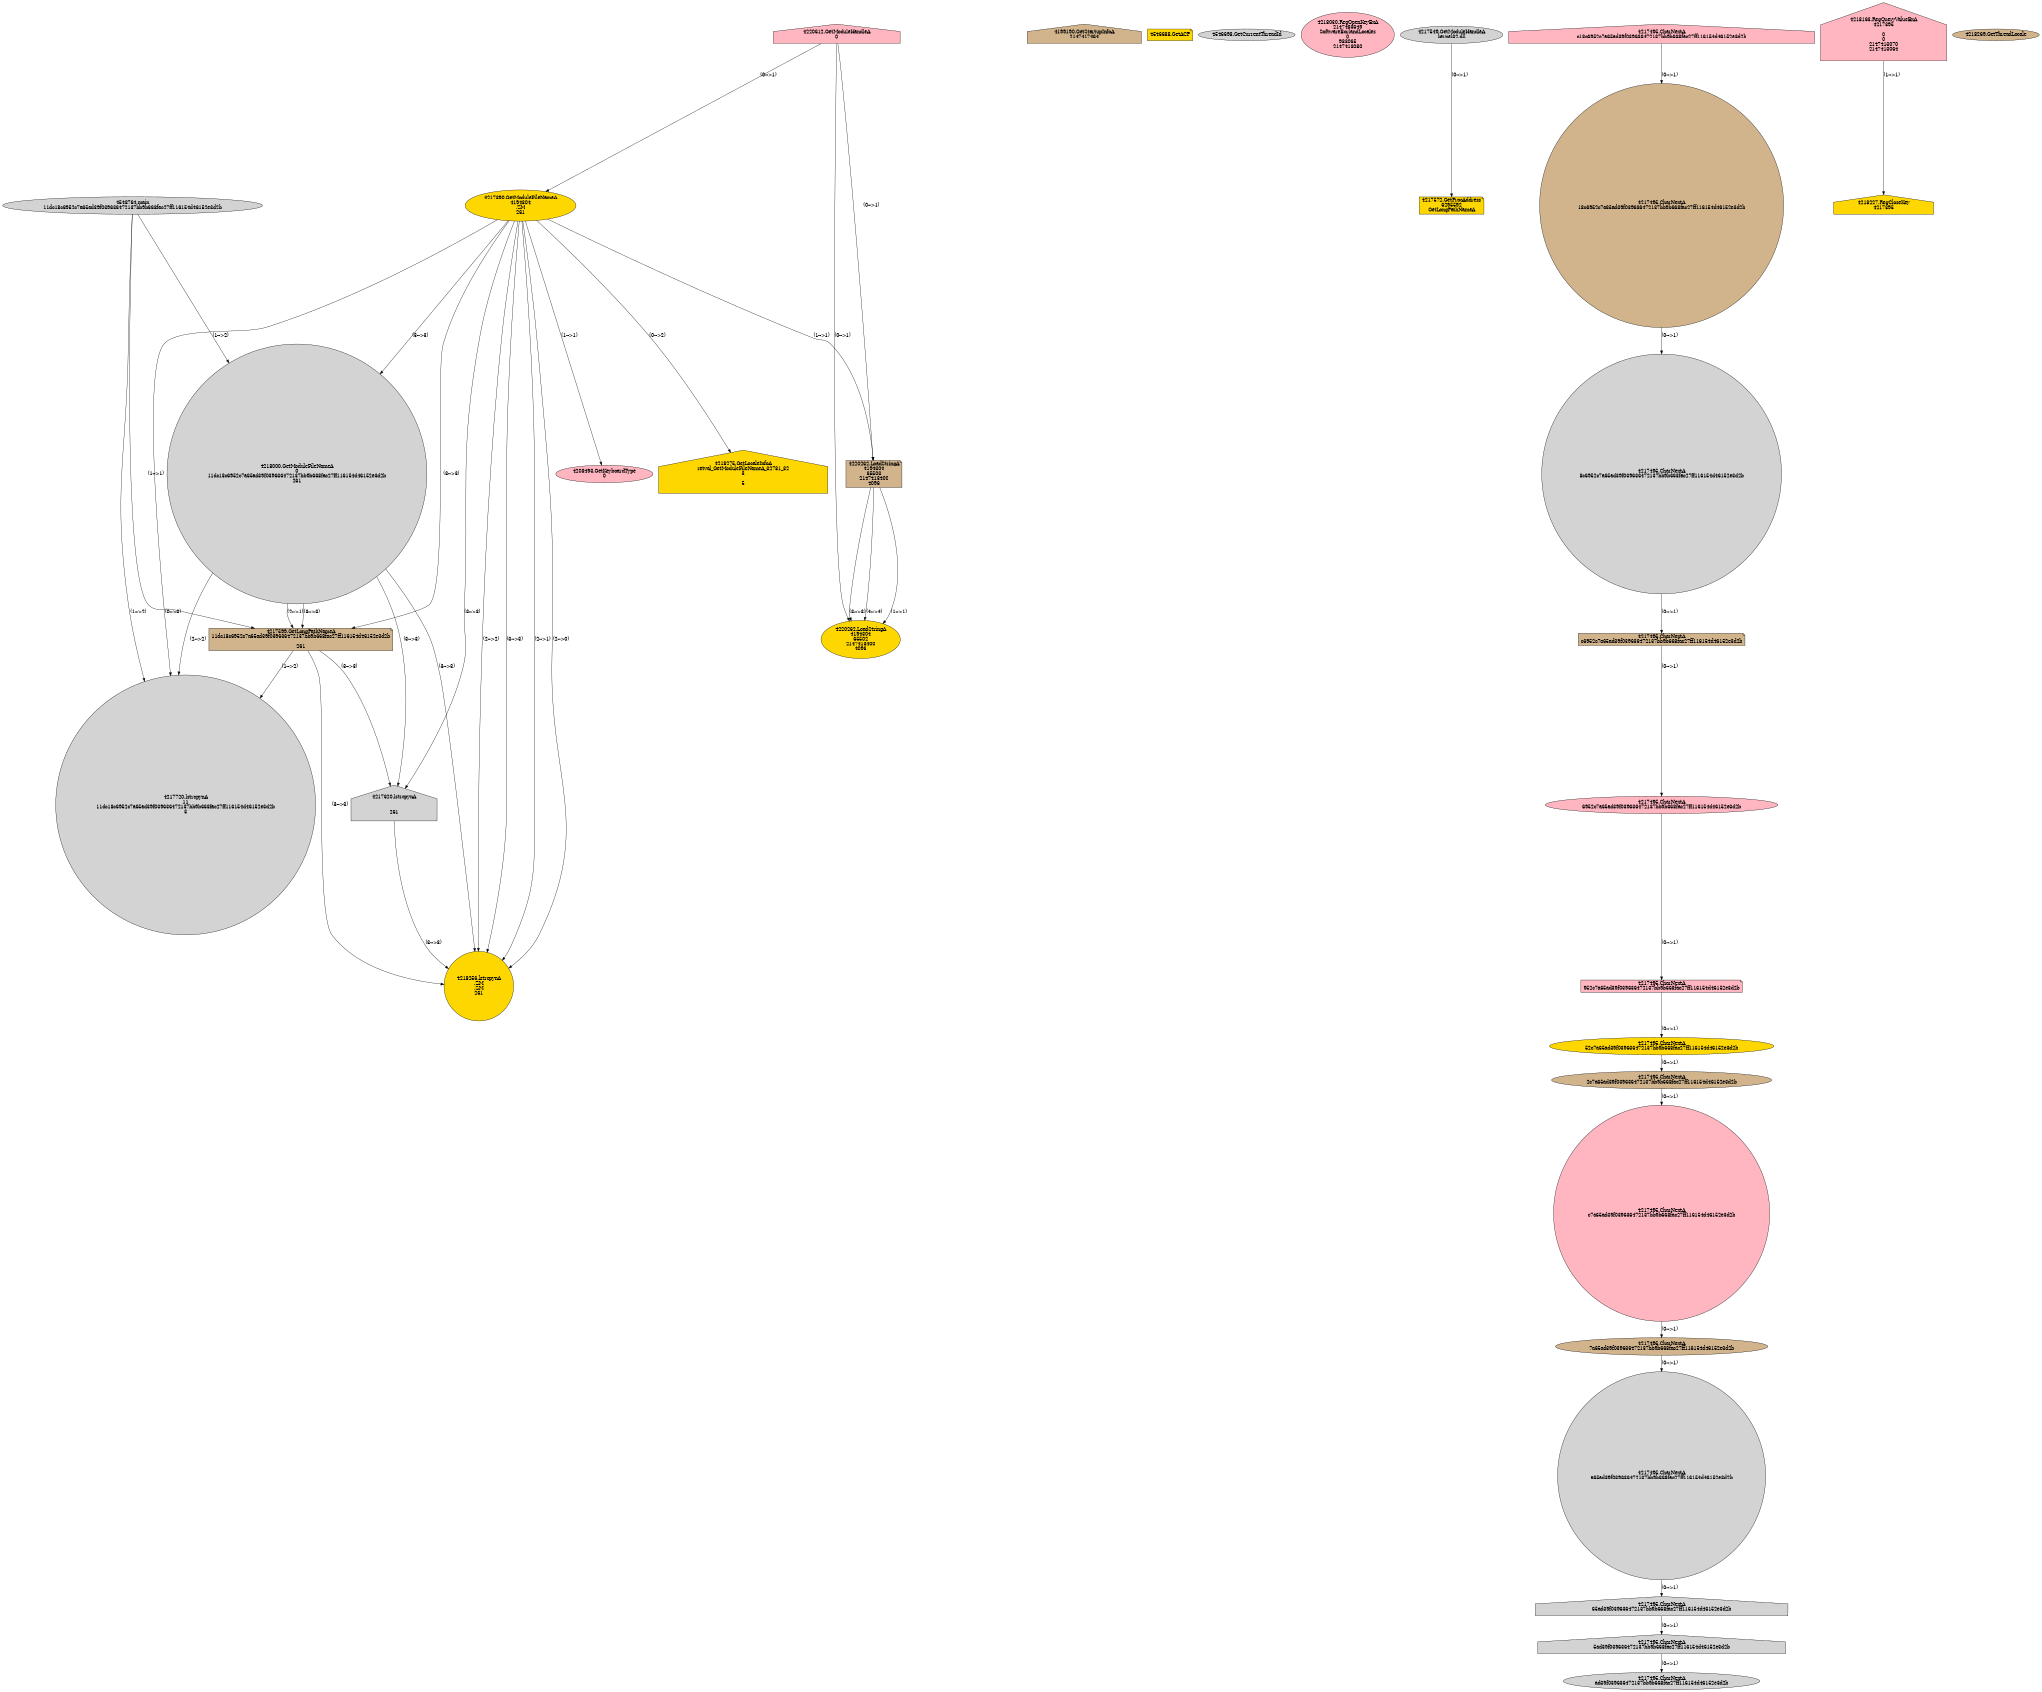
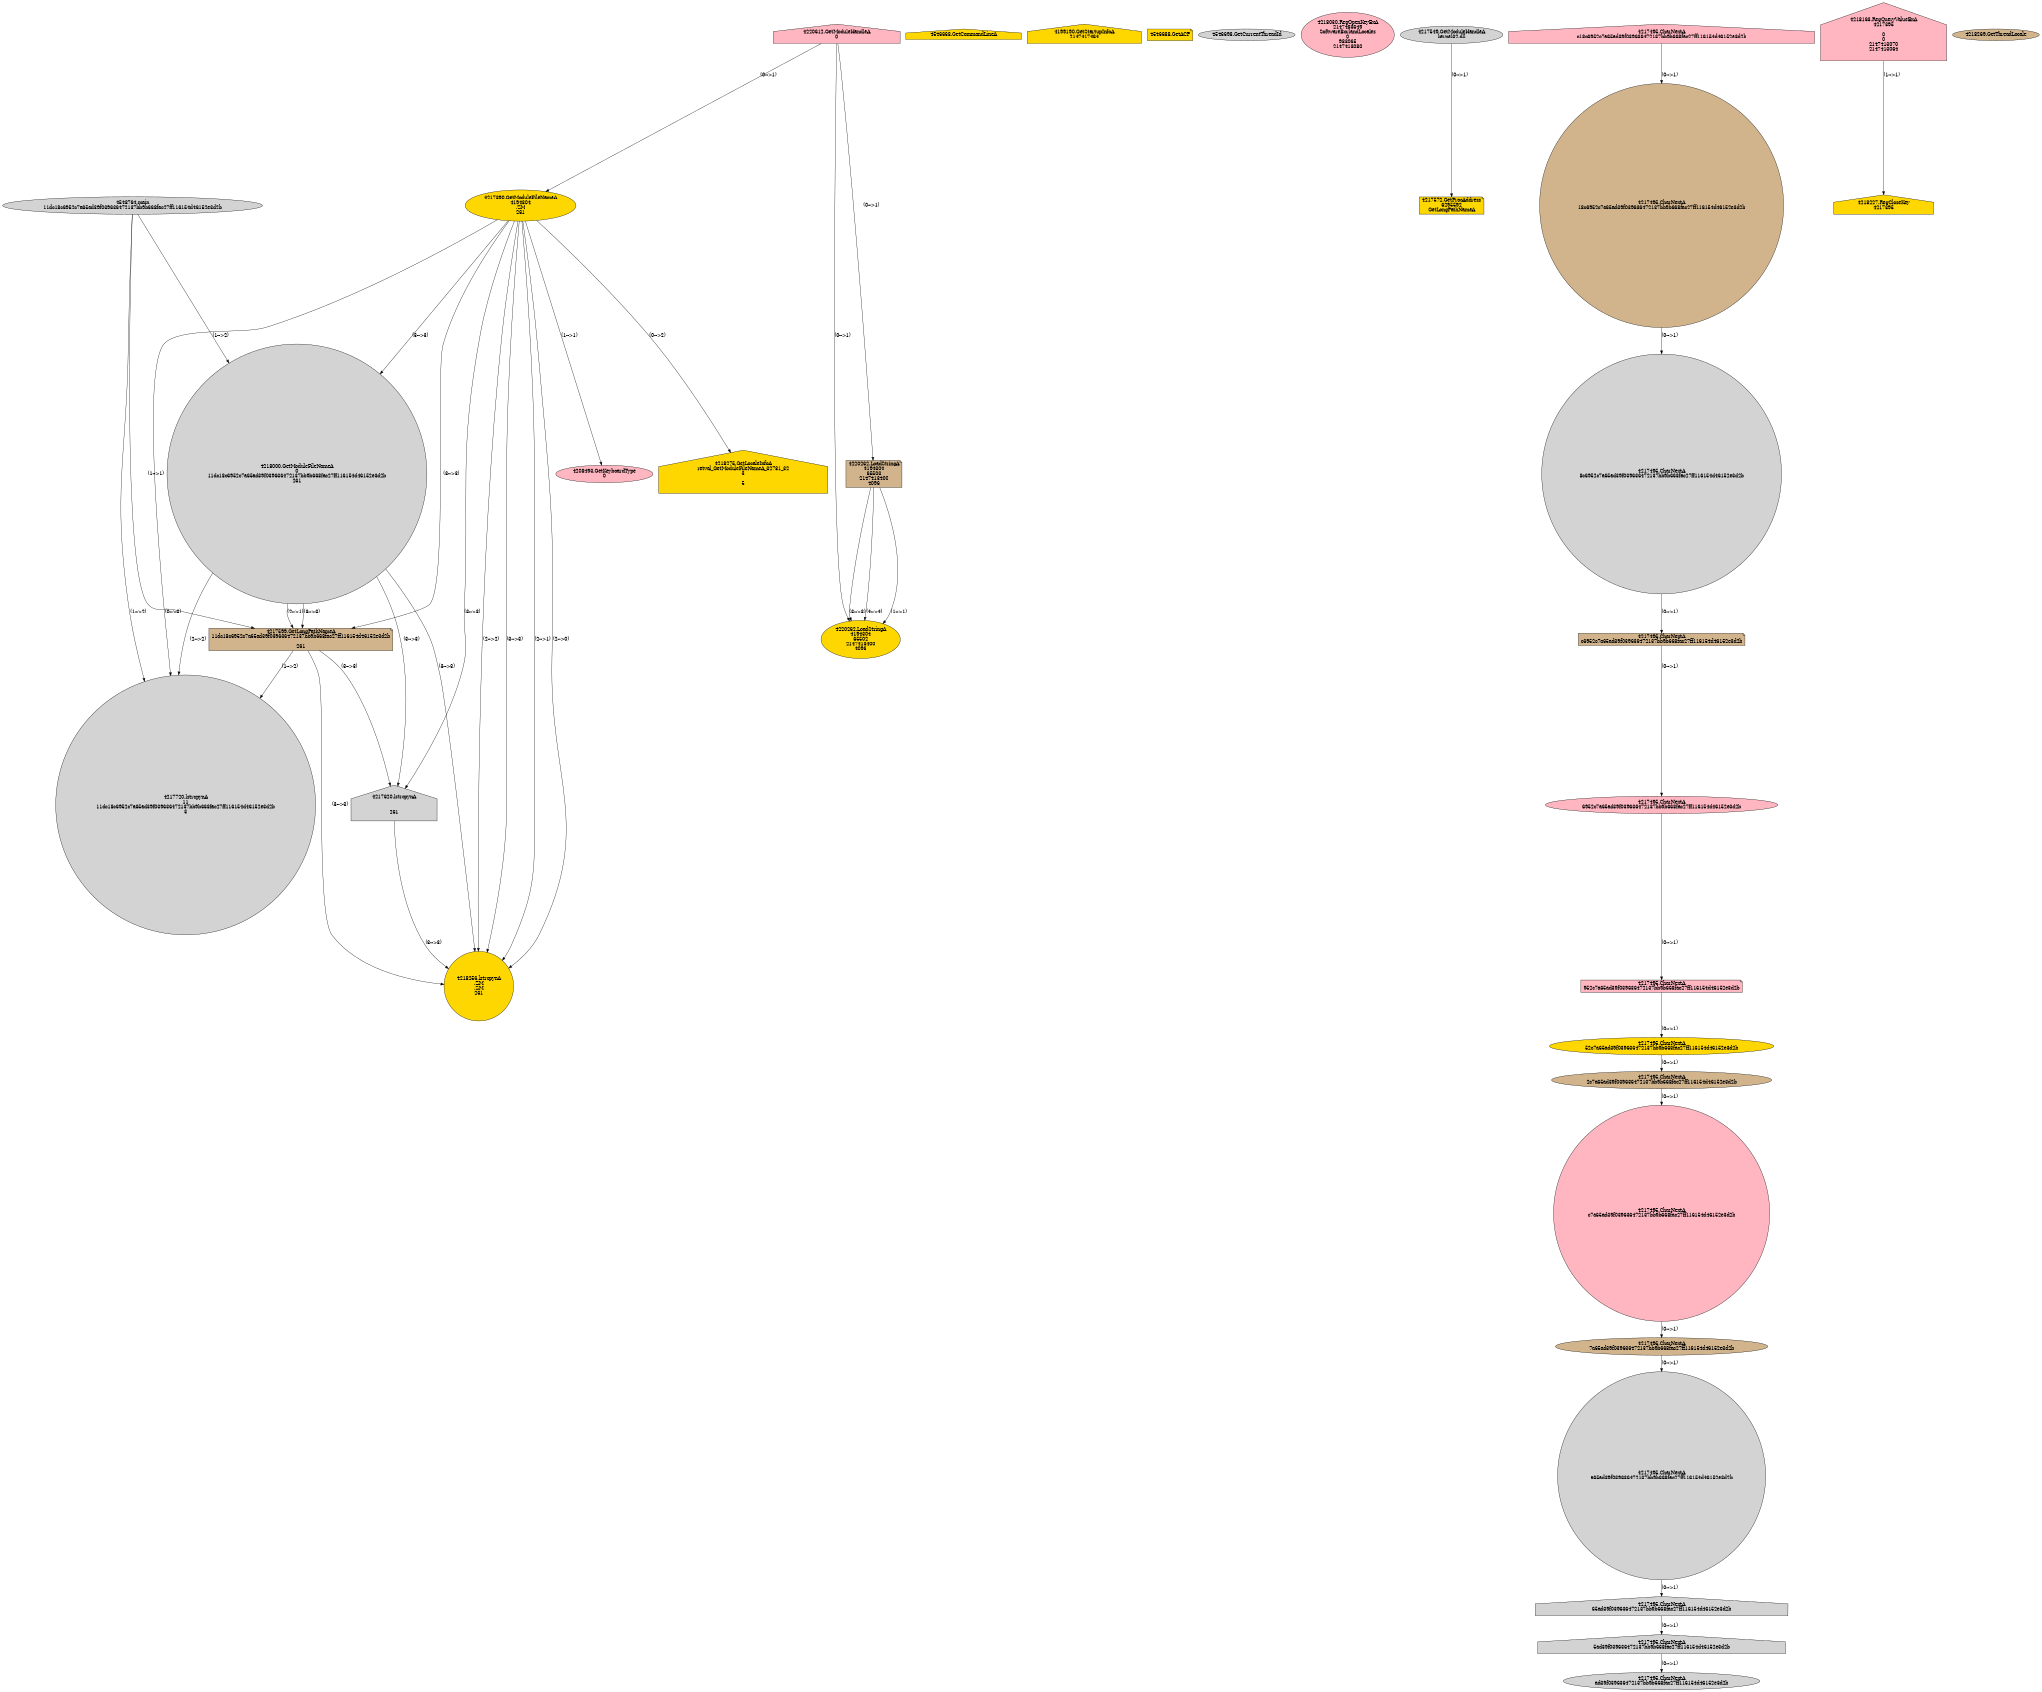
node "4546668.GetCommandLineA": added
node "4199190.GetStartupInfoA 2147417464": fillcolor tan -> gold
edge "4217390.GetModuleFileNameA 4194304 .ZM 261" -> "4220262.LoadStringA 4194304 65503 2147413400 4096": removed, label "(1-->1)"
